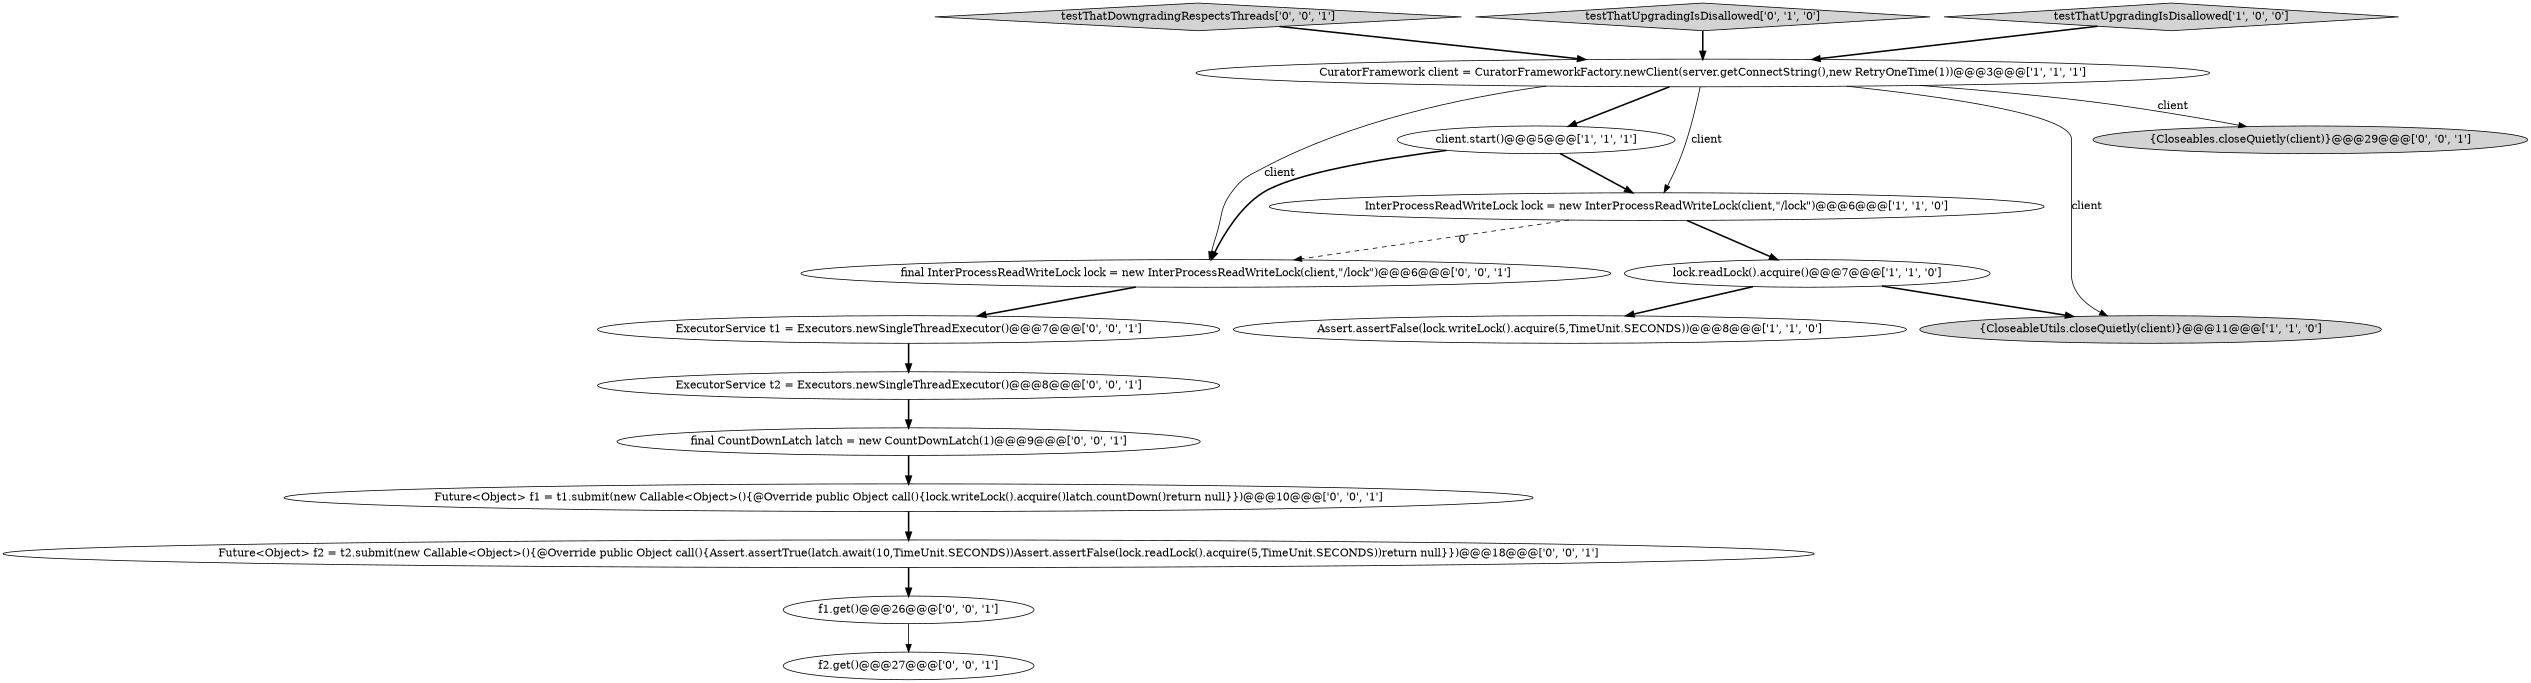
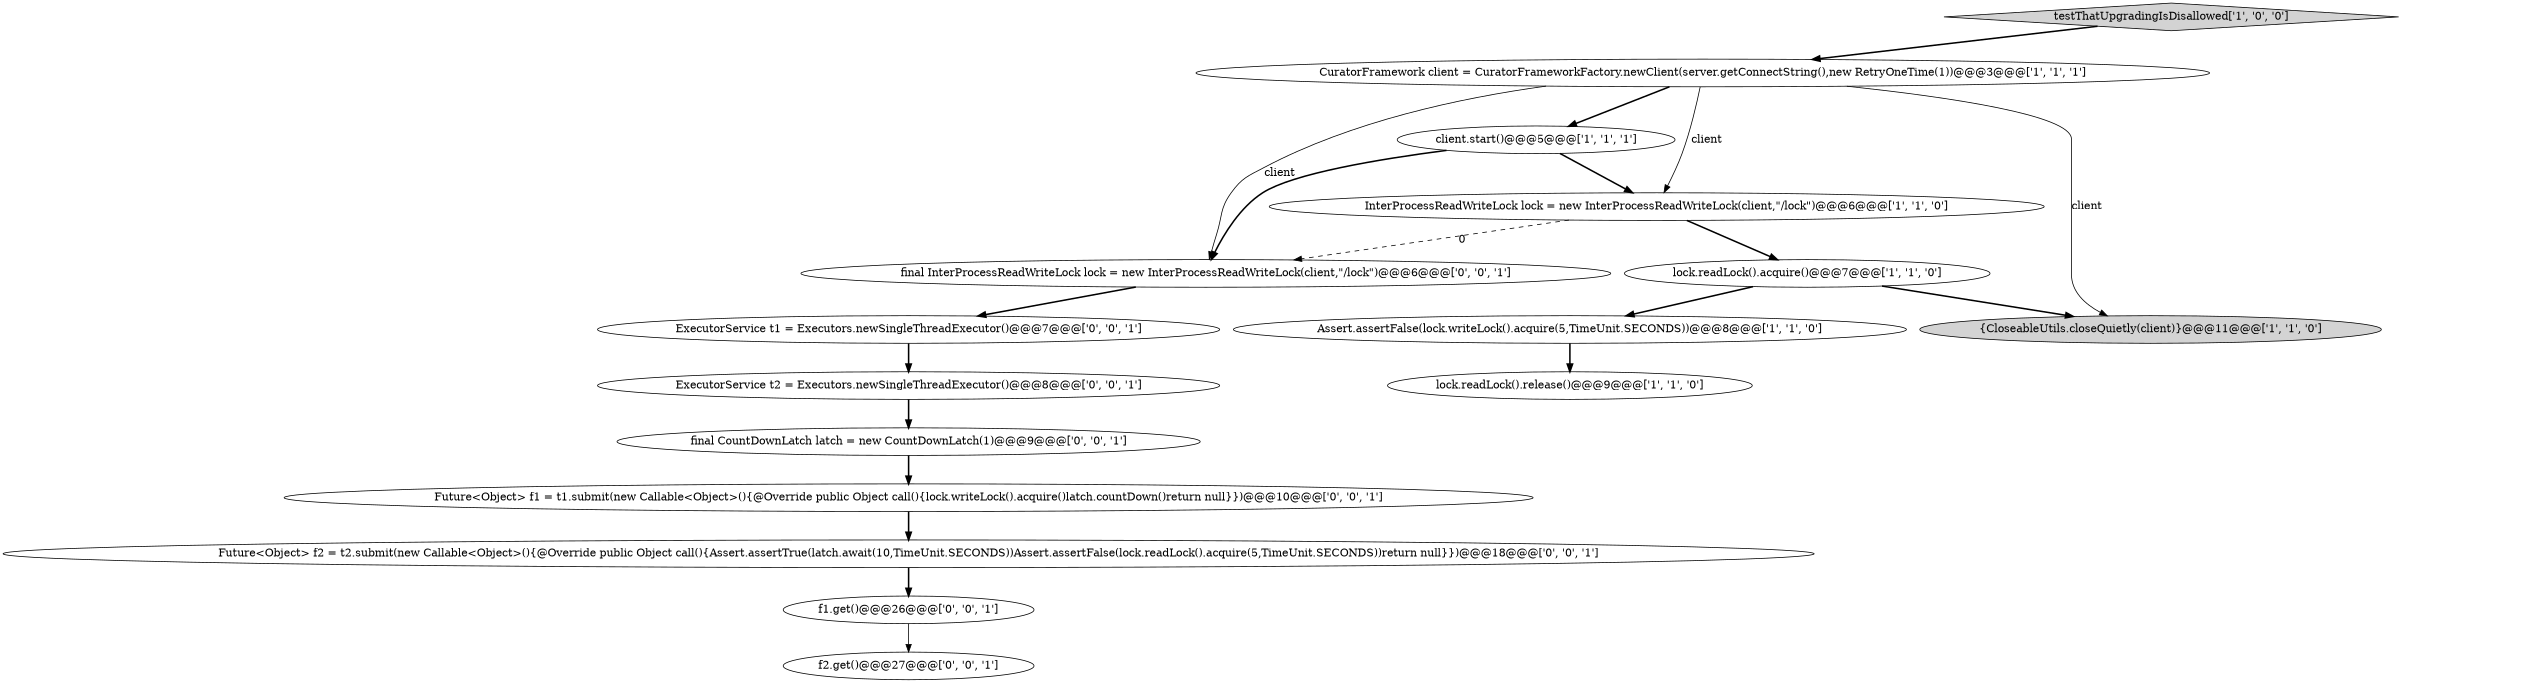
node "testThatDowngradingRespectsThreads['0', '0', '1']": removed
node "testThatUpgradingIsDisallowed['0', '1', '0']": removed
node "{Closeables.closeQuietly(client)}@@@29@@@['0', '0', '1']": removed
node "lock.readLock().release()@@@9@@@['1', '1', '0']": added
